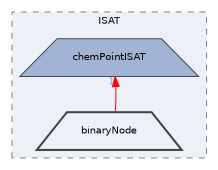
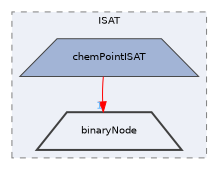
edge "binaryNode" -> "chemPointISAT": reversed
